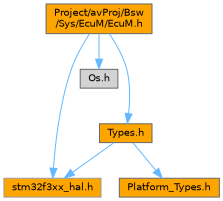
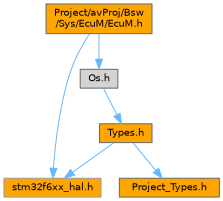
edge "Project/avProj/Bsw /Sys/EcuM/EcuM.h" -> "Types.h": now "Os.h" -> "Types.h"
node "stm32f3xx_hal.h": label "stm32f3xx_hal.h" -> "stm32f6xx_hal.h"
node "Platform_Types.h": label "Platform_Types.h" -> "Project_Types.h"
